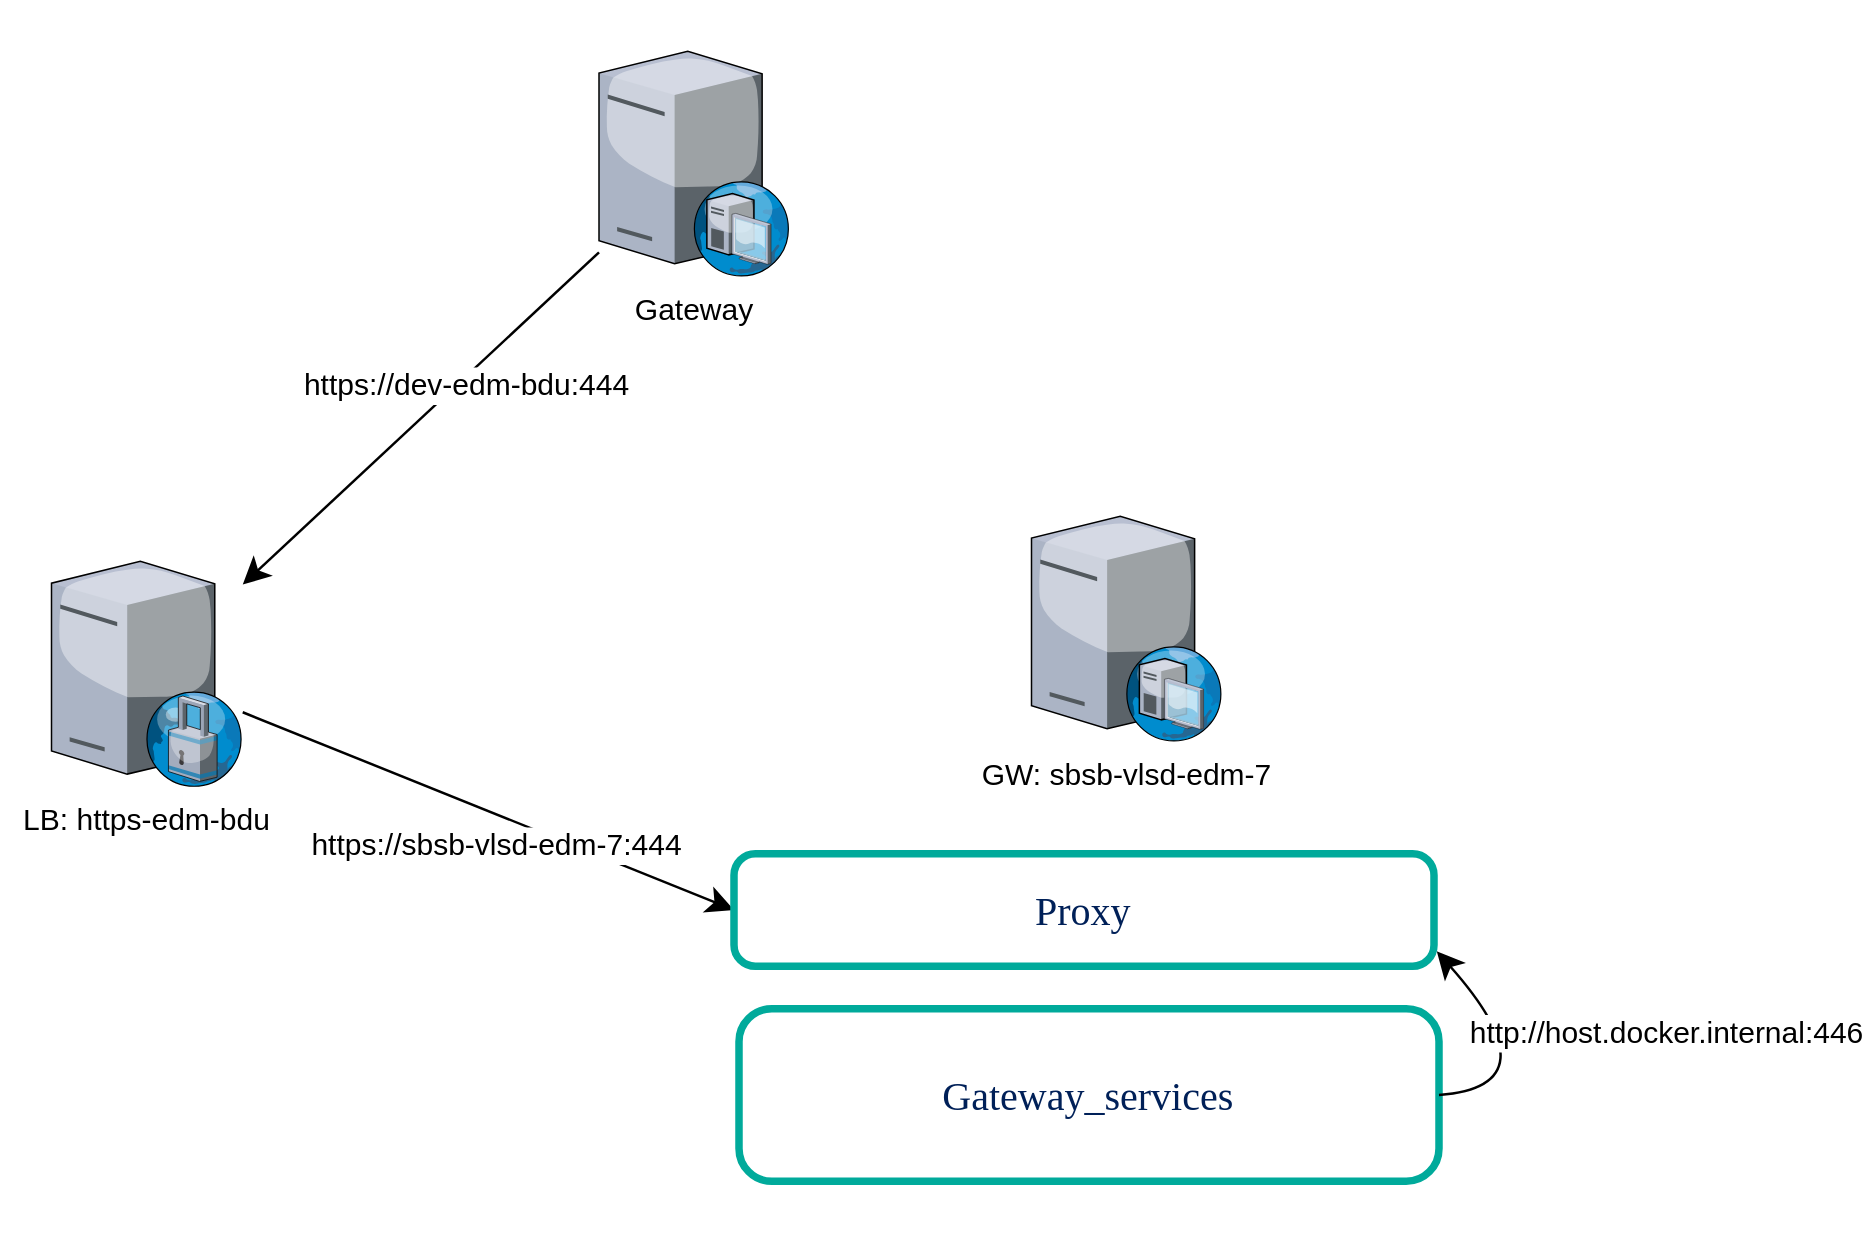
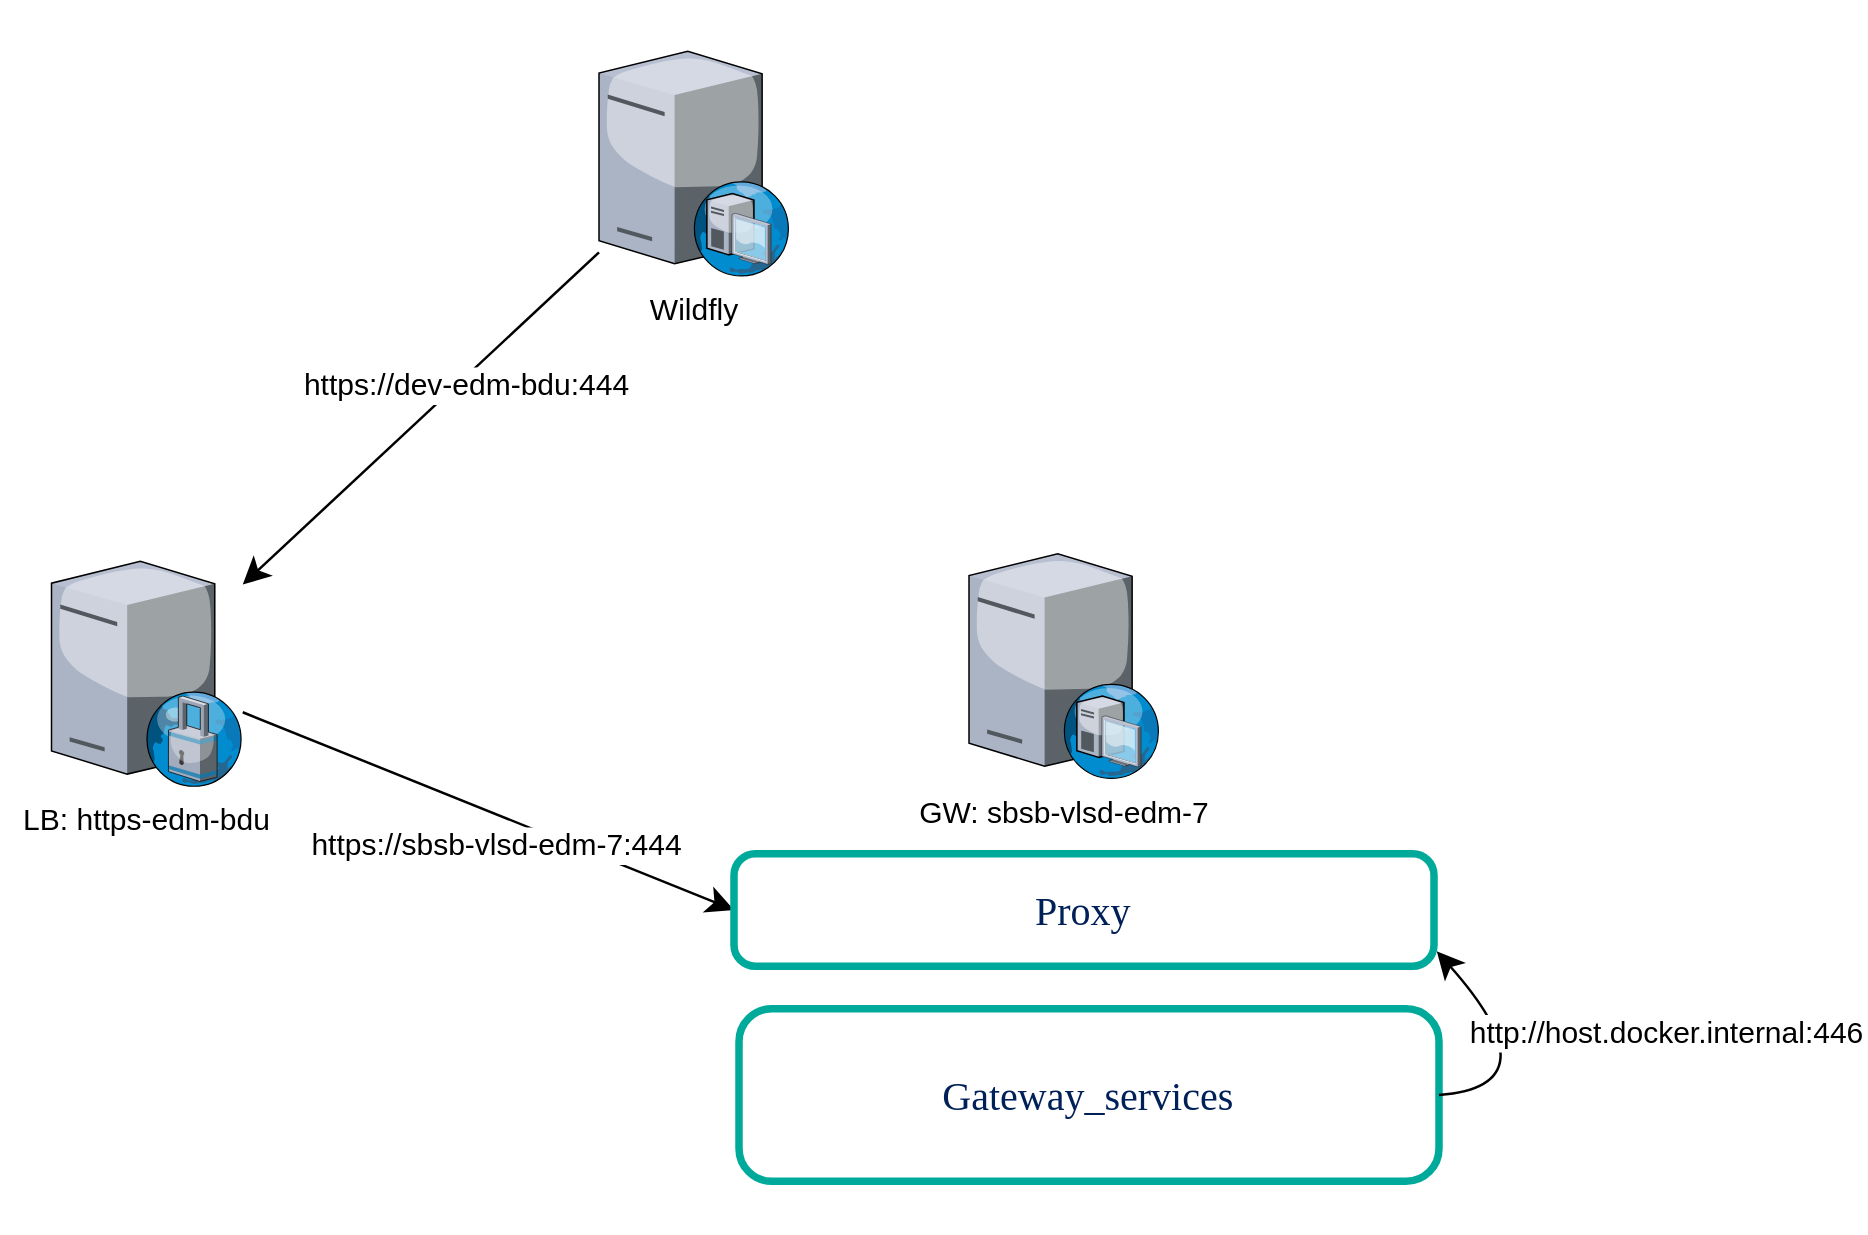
node "Gateway": label "Gateway" -> "Wildfly"
node "GW: sbsb-vlsd-edm-7": moved (1126, 629) -> (1064, 666)
